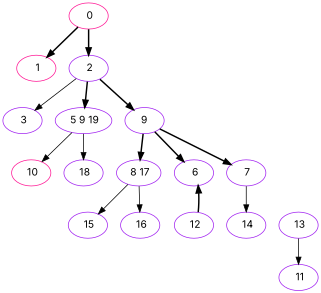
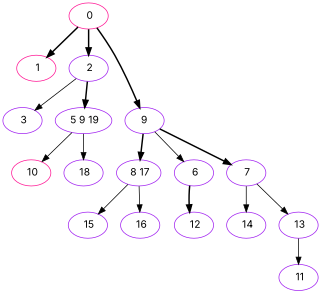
edge "2" -> "9": now "0" -> "9"
edge "9" -> "6": style bold -> solid
edge "7" -> "13": added
edge "12" -> "6": reversed
